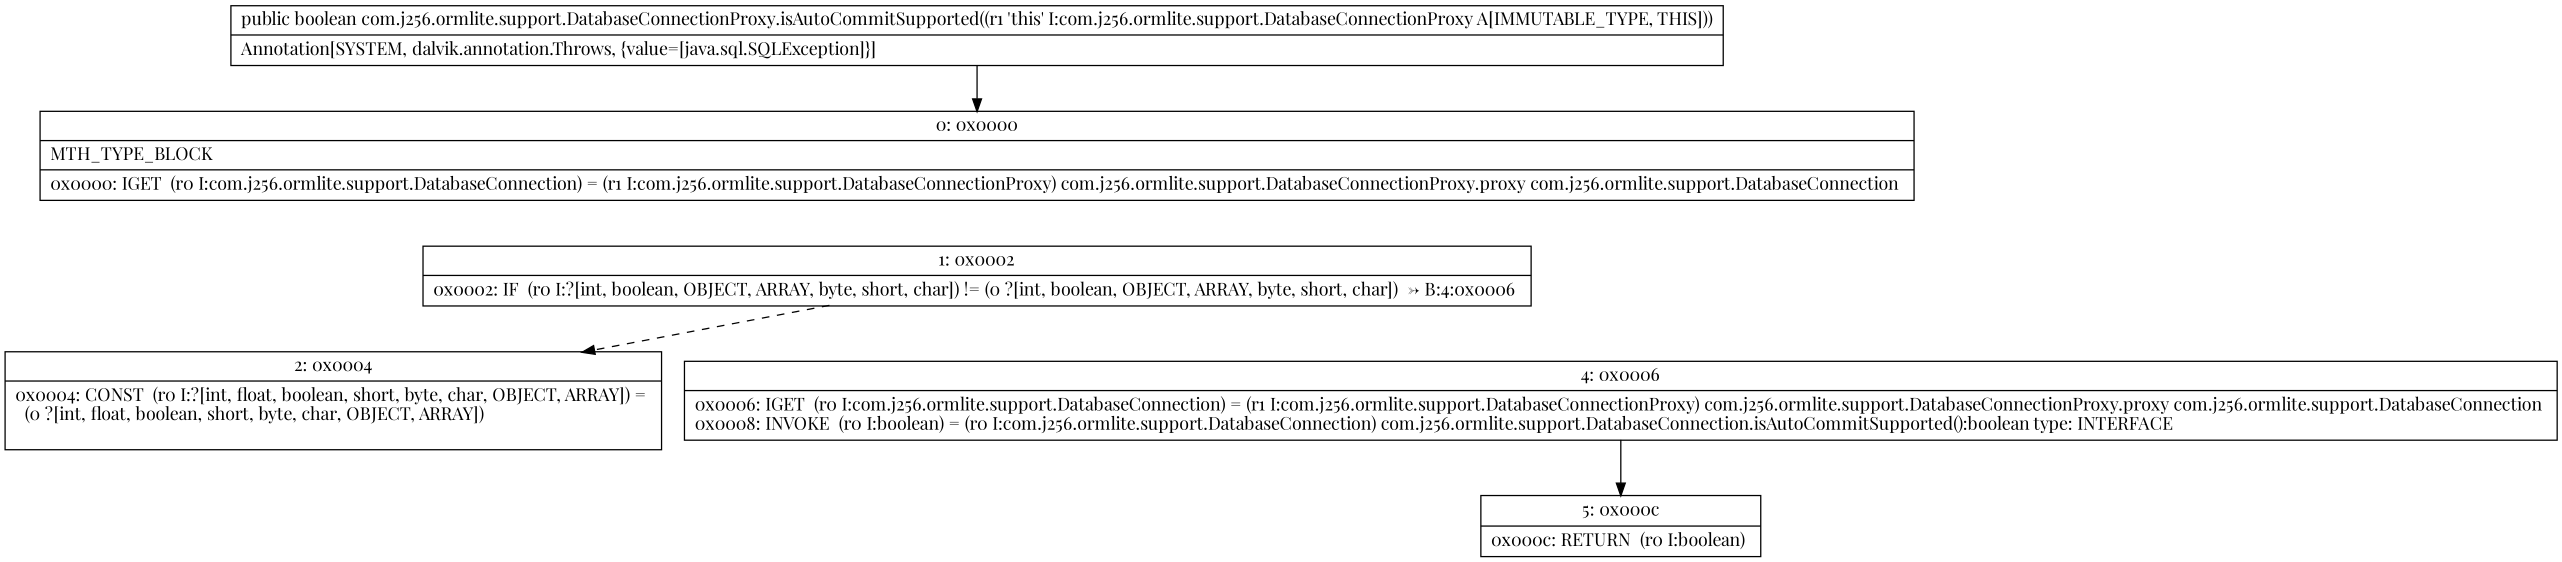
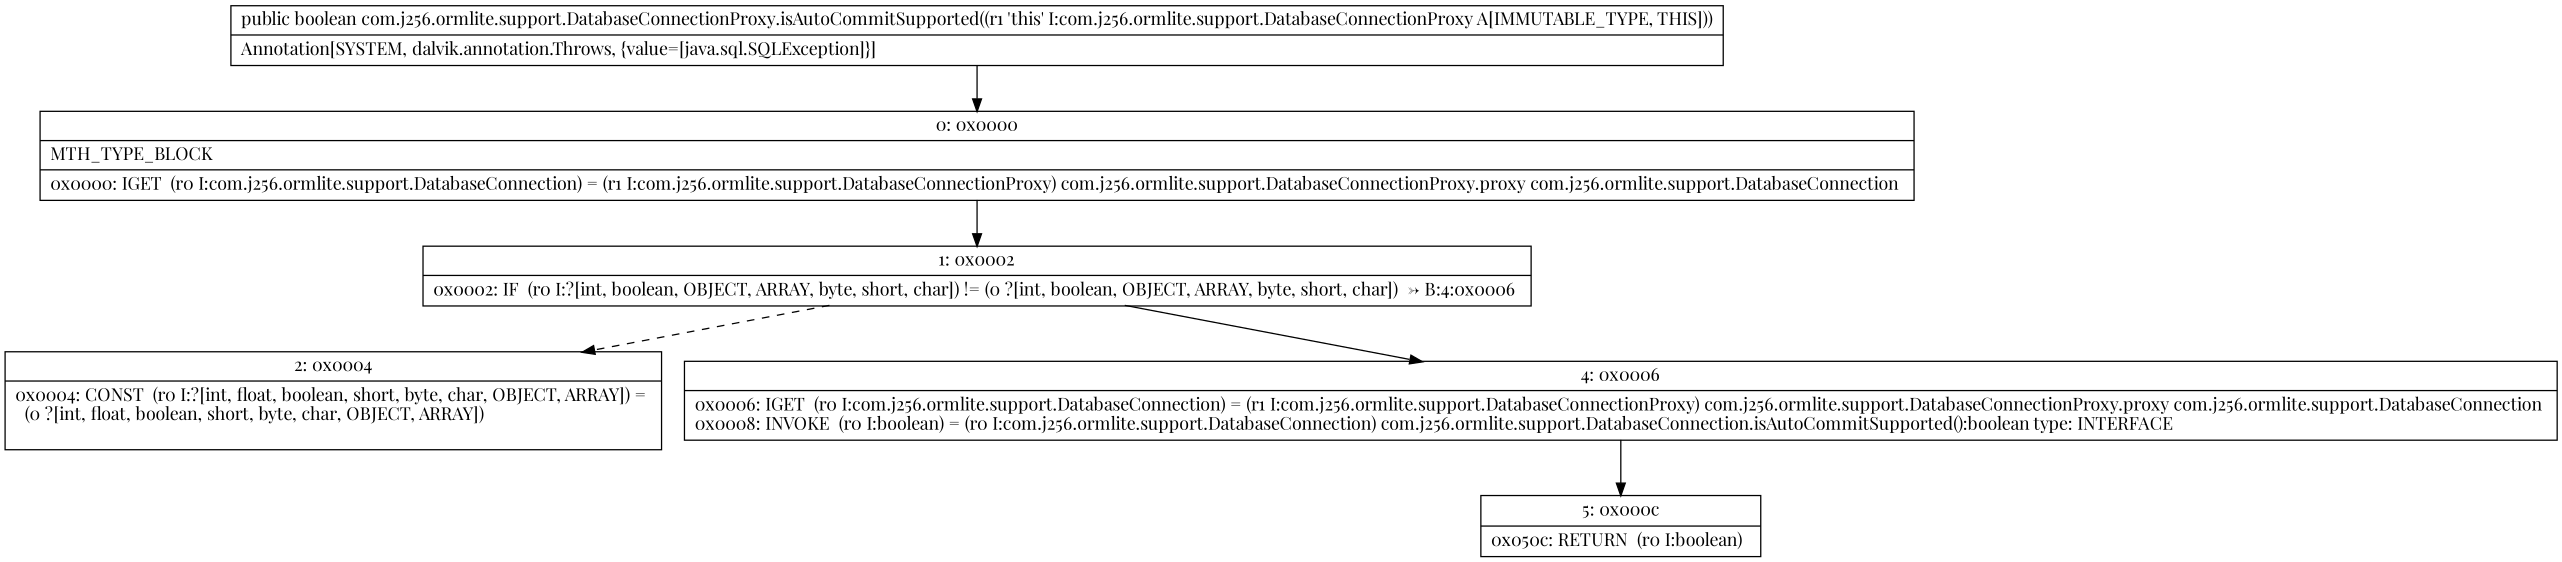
edge "0: 0x0000" -> "1: 0x0002": added
edge "1: 0x0002" -> "4: 0x0006": added
node "5: 0x000c": text "0x000c: RETURN  (r0 I:boolean)" -> "0x050c: RETURN  (r0 I:boolean)"
